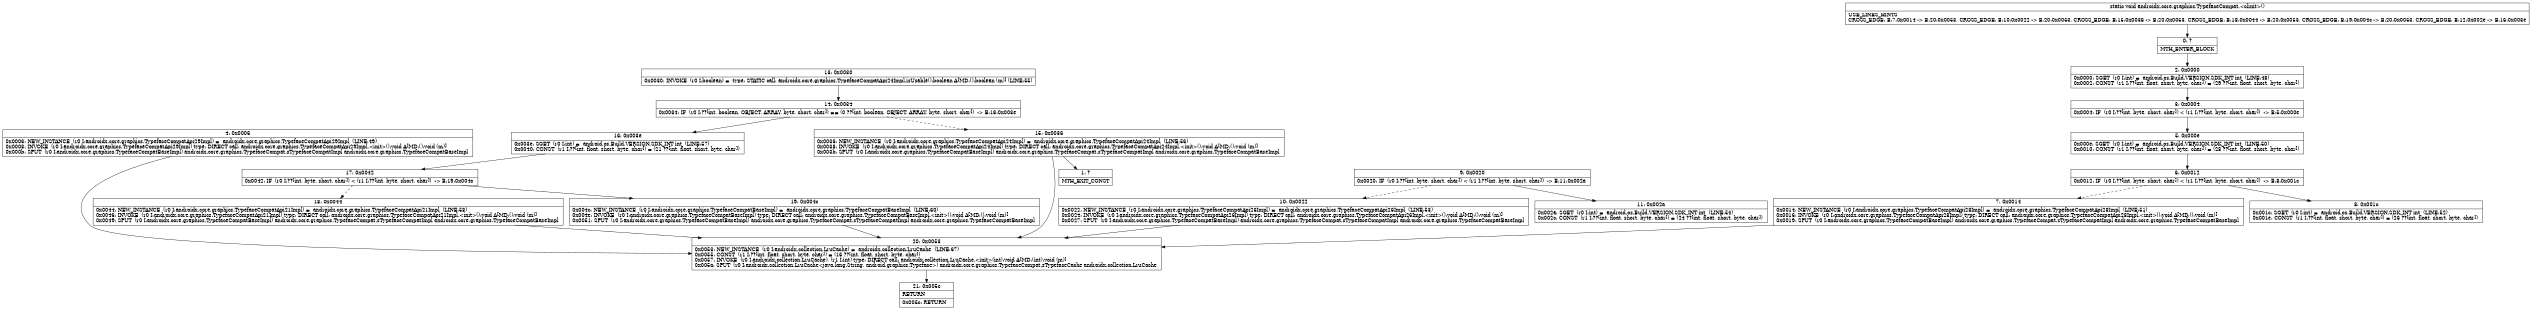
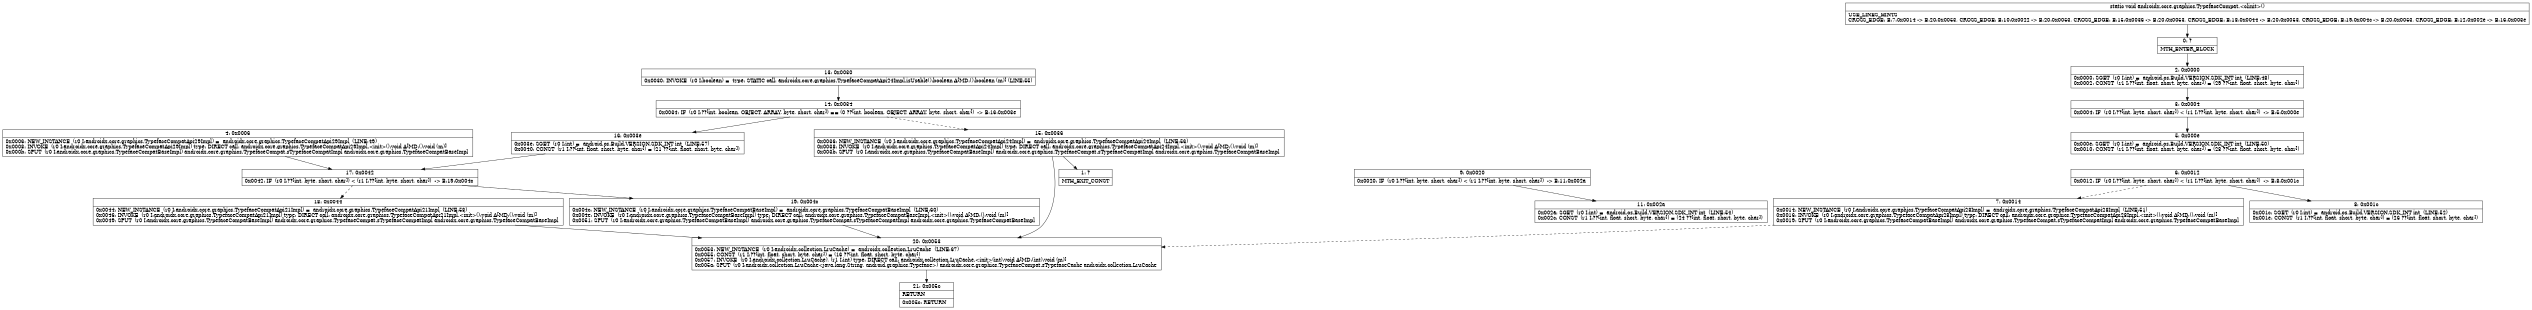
edge "5: 0x000e" -> "6: 0x0012": removed
node "10: 0x0022": removed
edge "7: 0x0014" -> "20: 0x0053": style solid -> dashed
edge "4: 0x0006" -> "20: 0x0053": now "4: 0x0006" -> "17: 0x0042"
